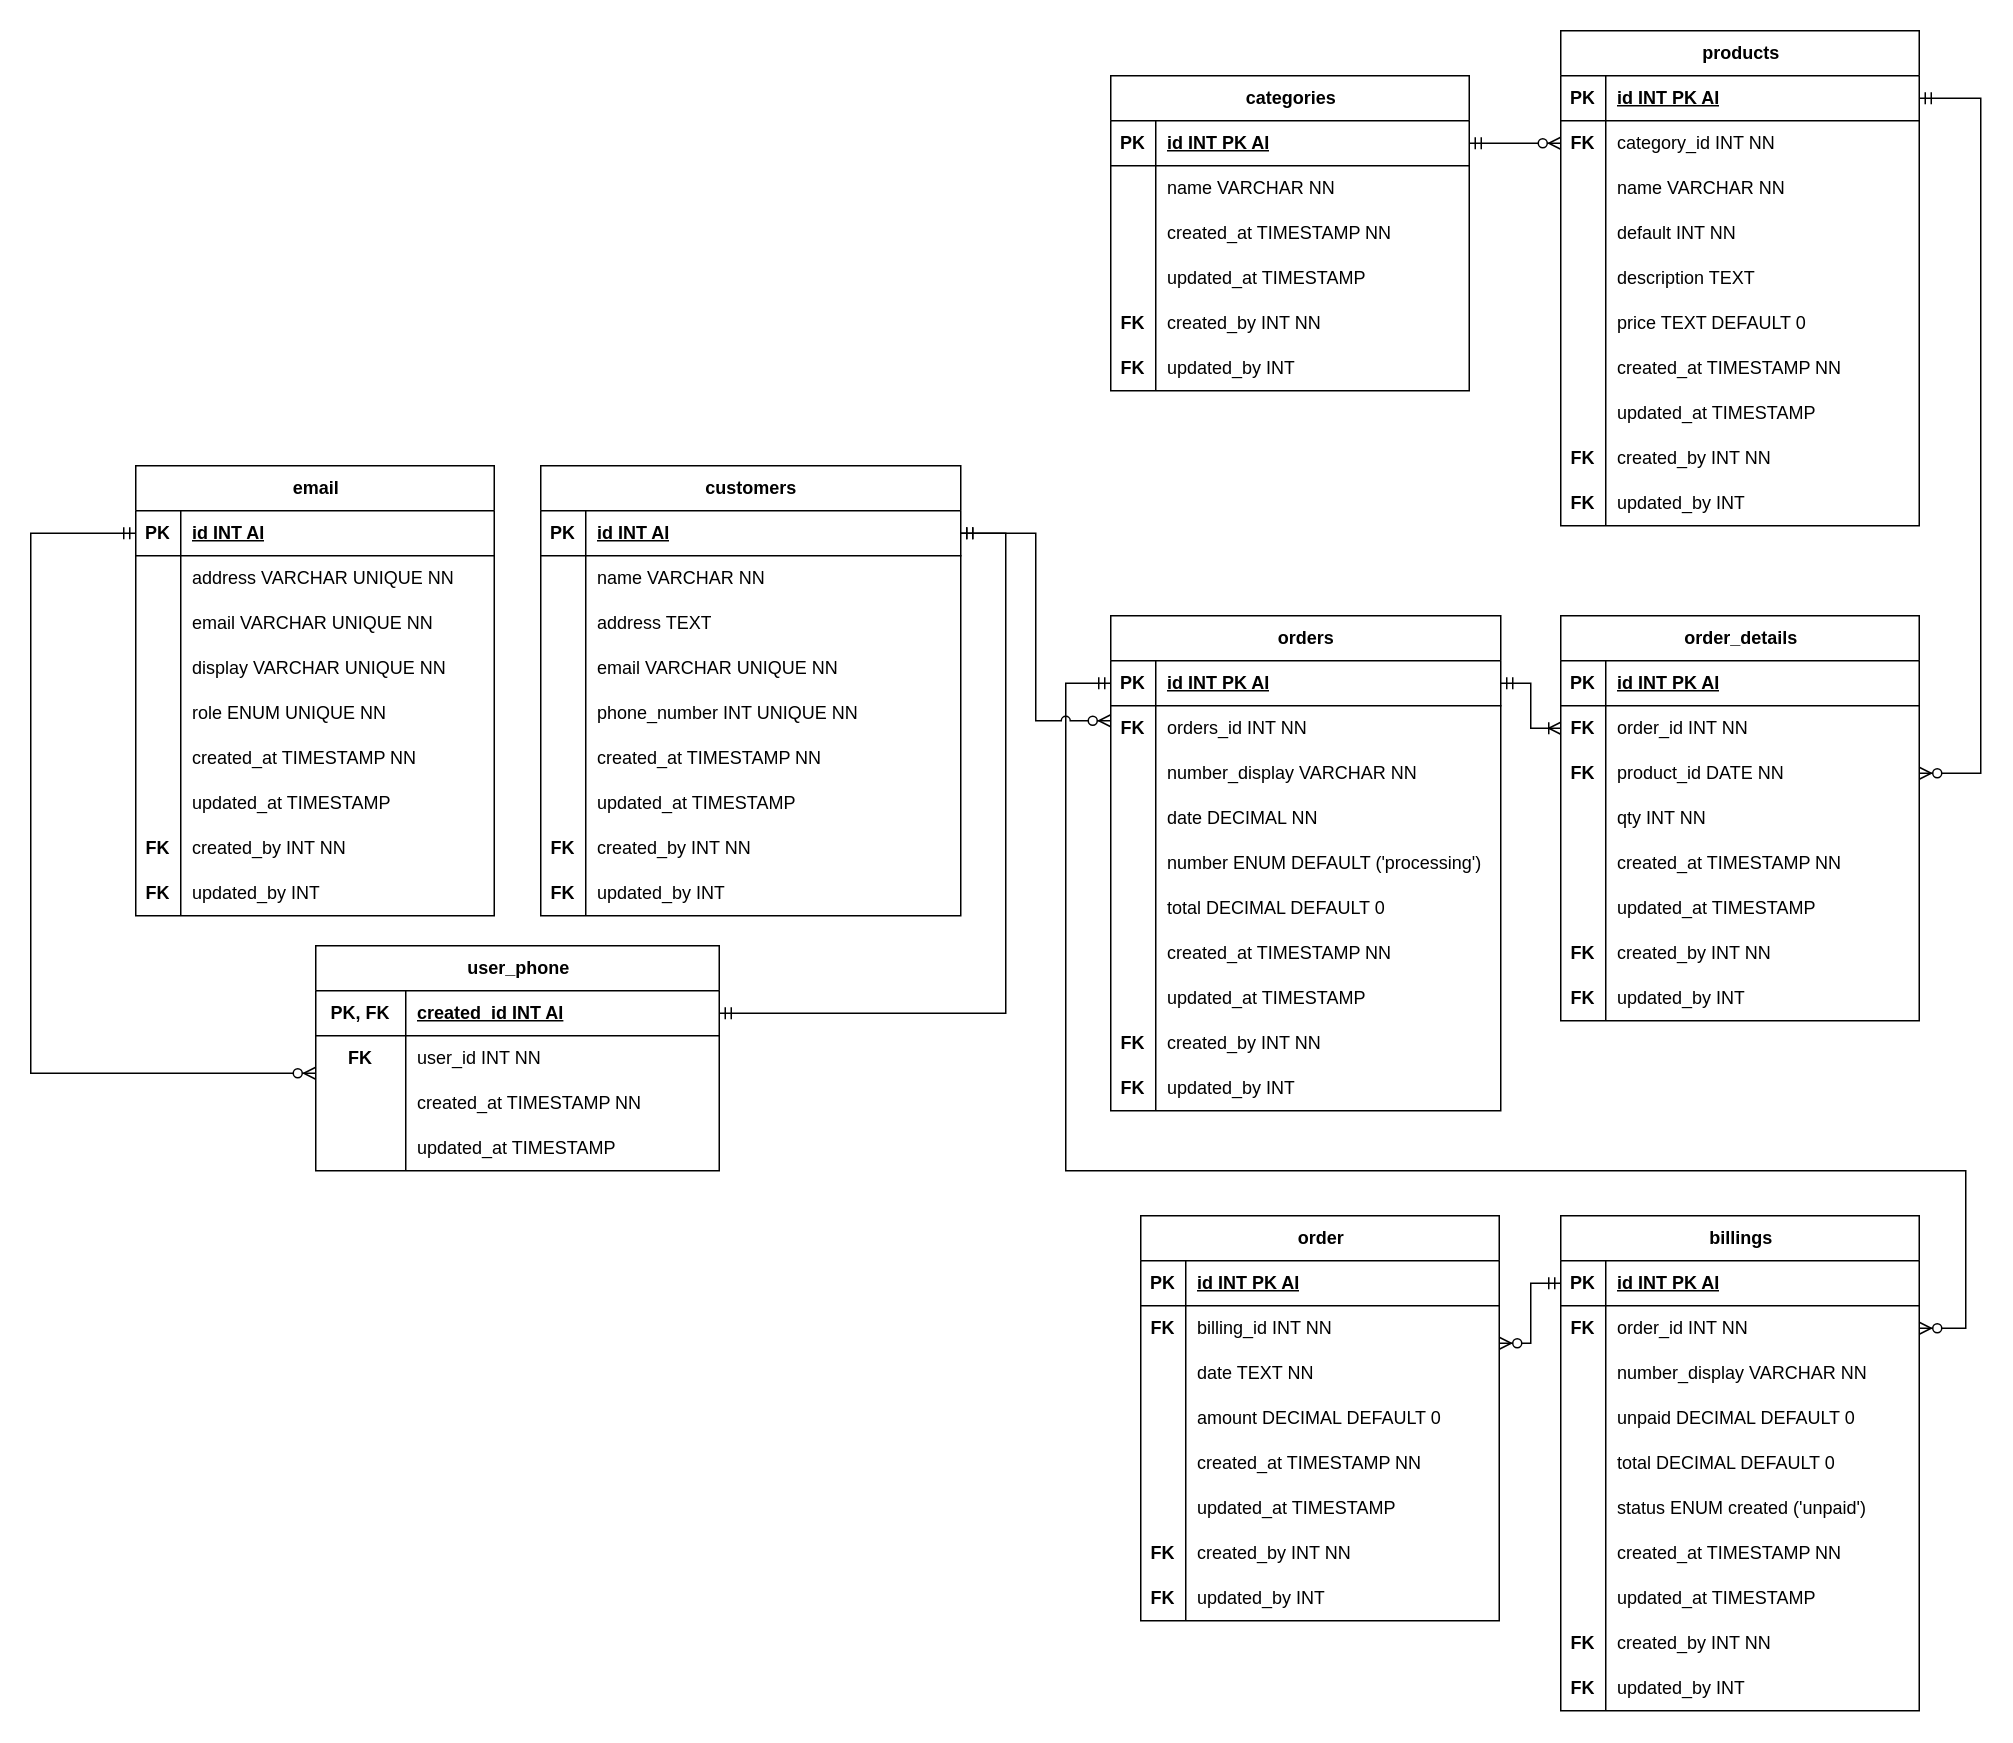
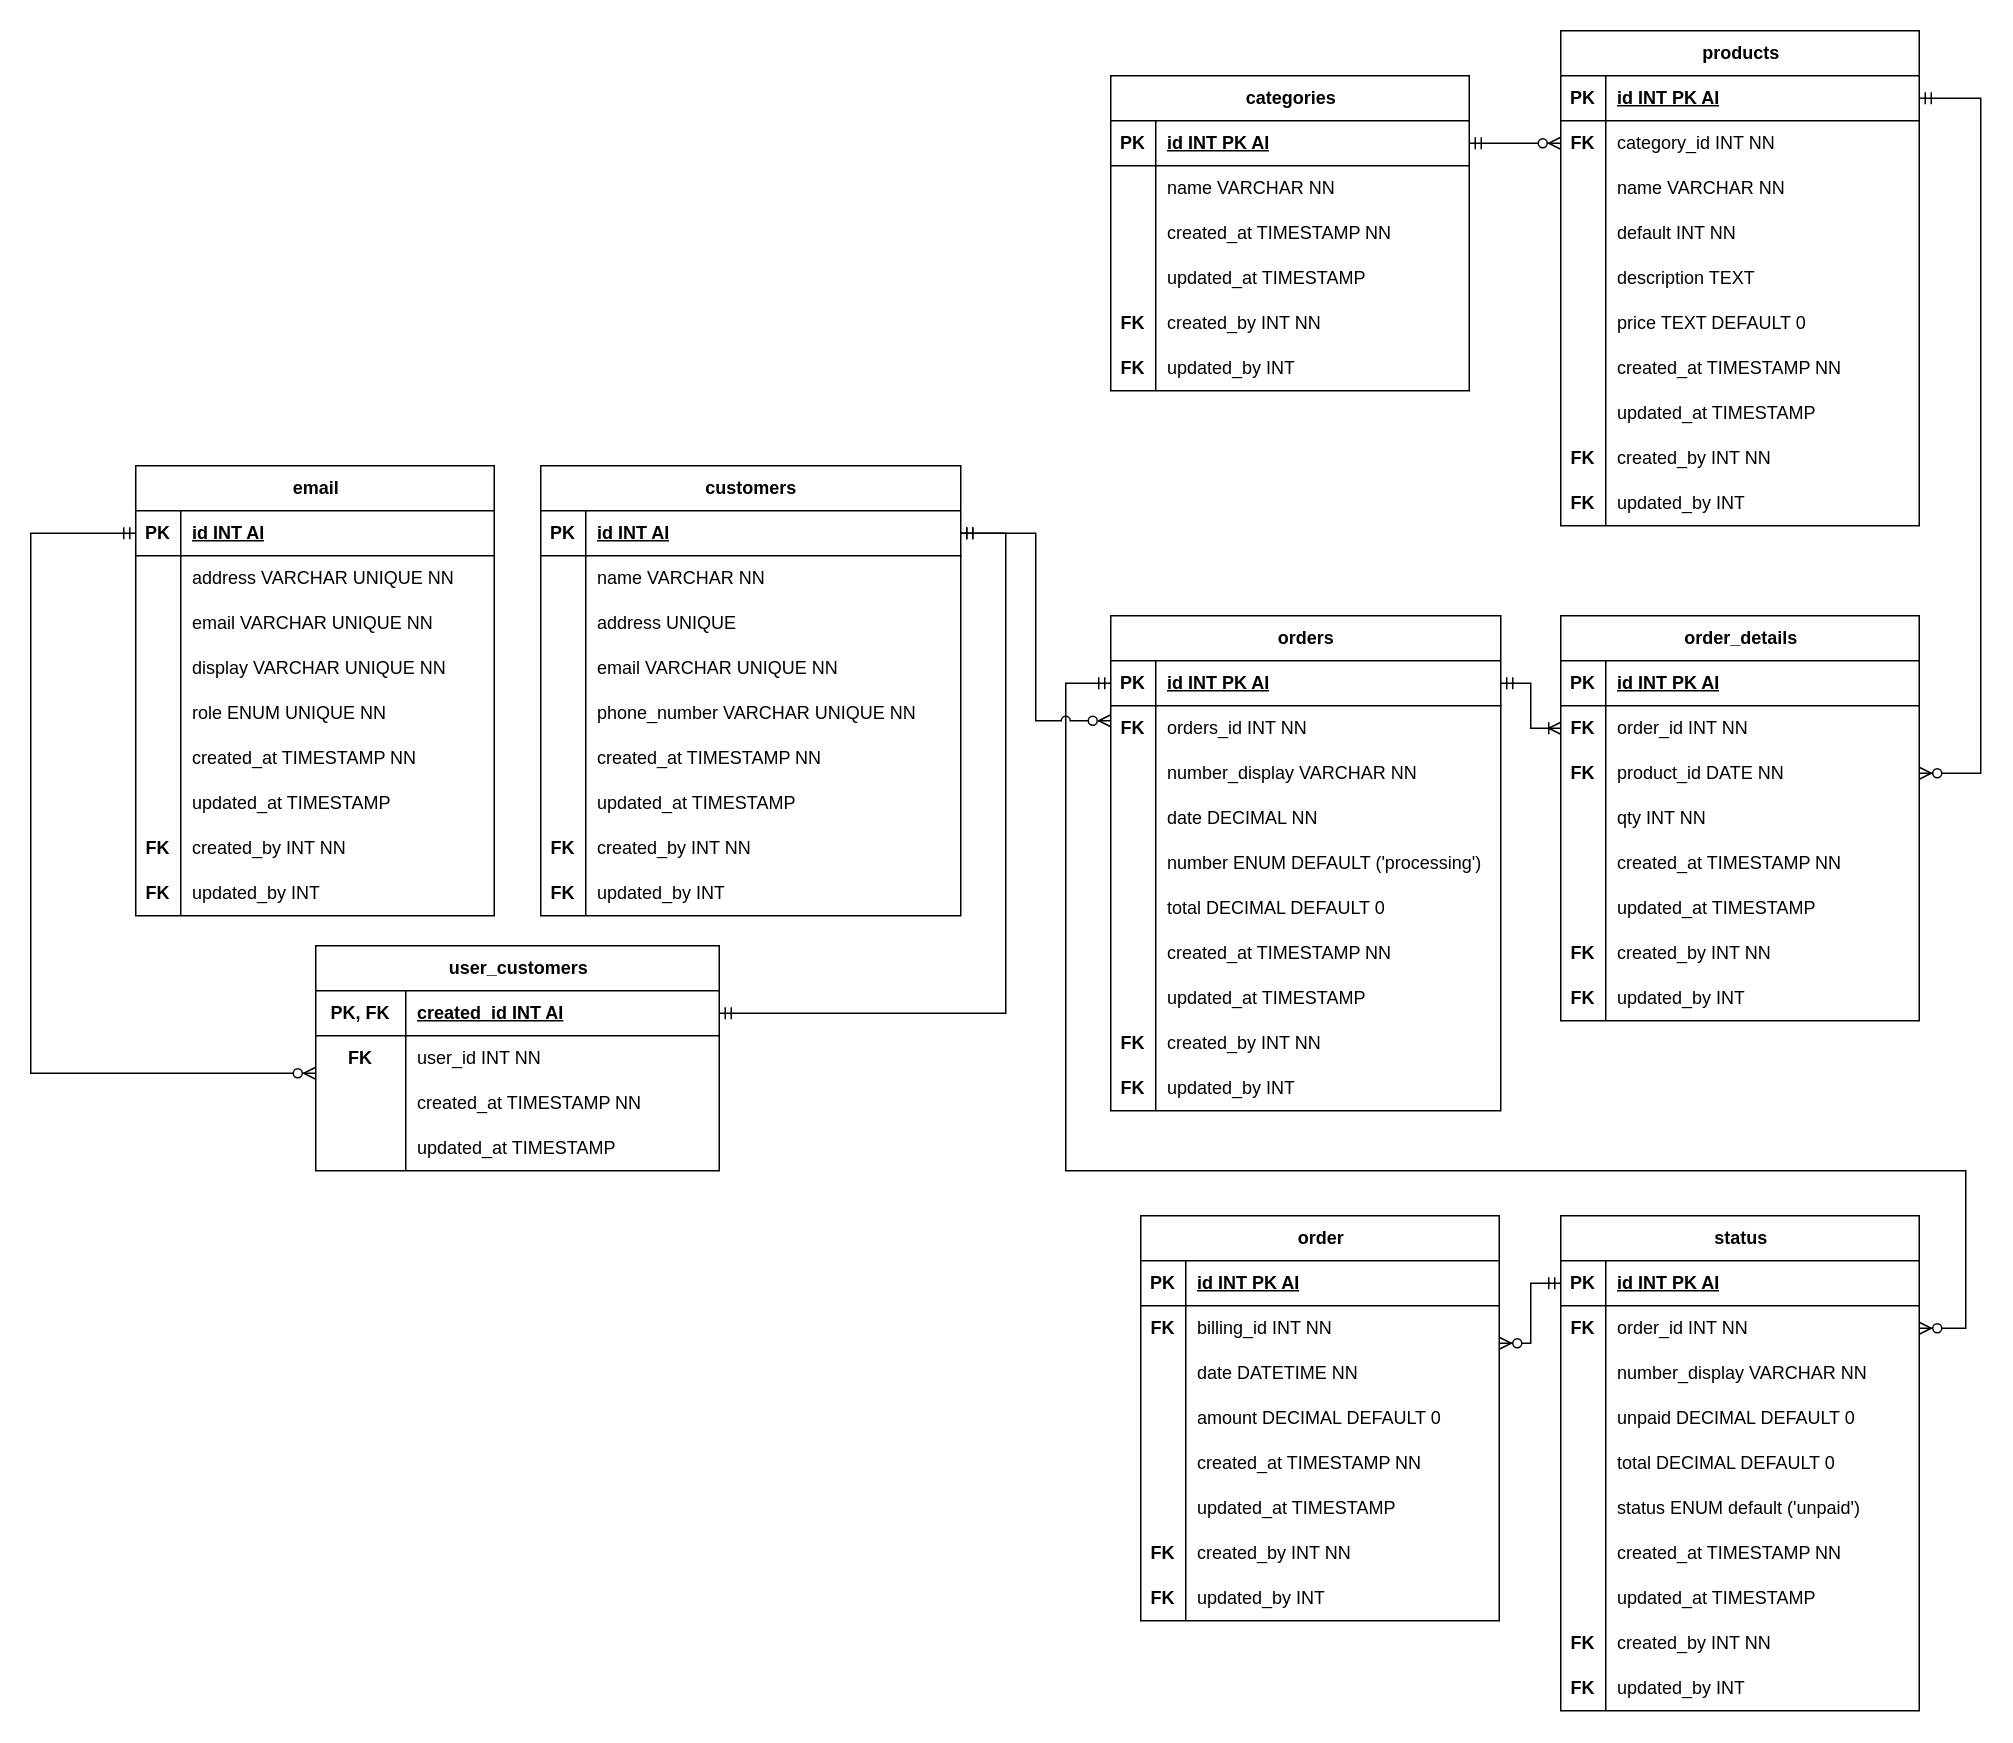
node "address TEXT": label "address TEXT" -> "address UNIQUE"
node "phone_number INT UNIQUE NN": label "phone_number INT UNIQUE NN" -> "phone_number VARCHAR UNIQUE NN"
node "user_phone": label "user_phone" -> "user_customers"
node "billings": label "billings" -> "status"
node "date TEXT NN": label "date TEXT NN" -> "date DATETIME NN"
node "status ENUM created ('unpaid')": label "status ENUM created ('unpaid')" -> "status ENUM default ('unpaid')"
